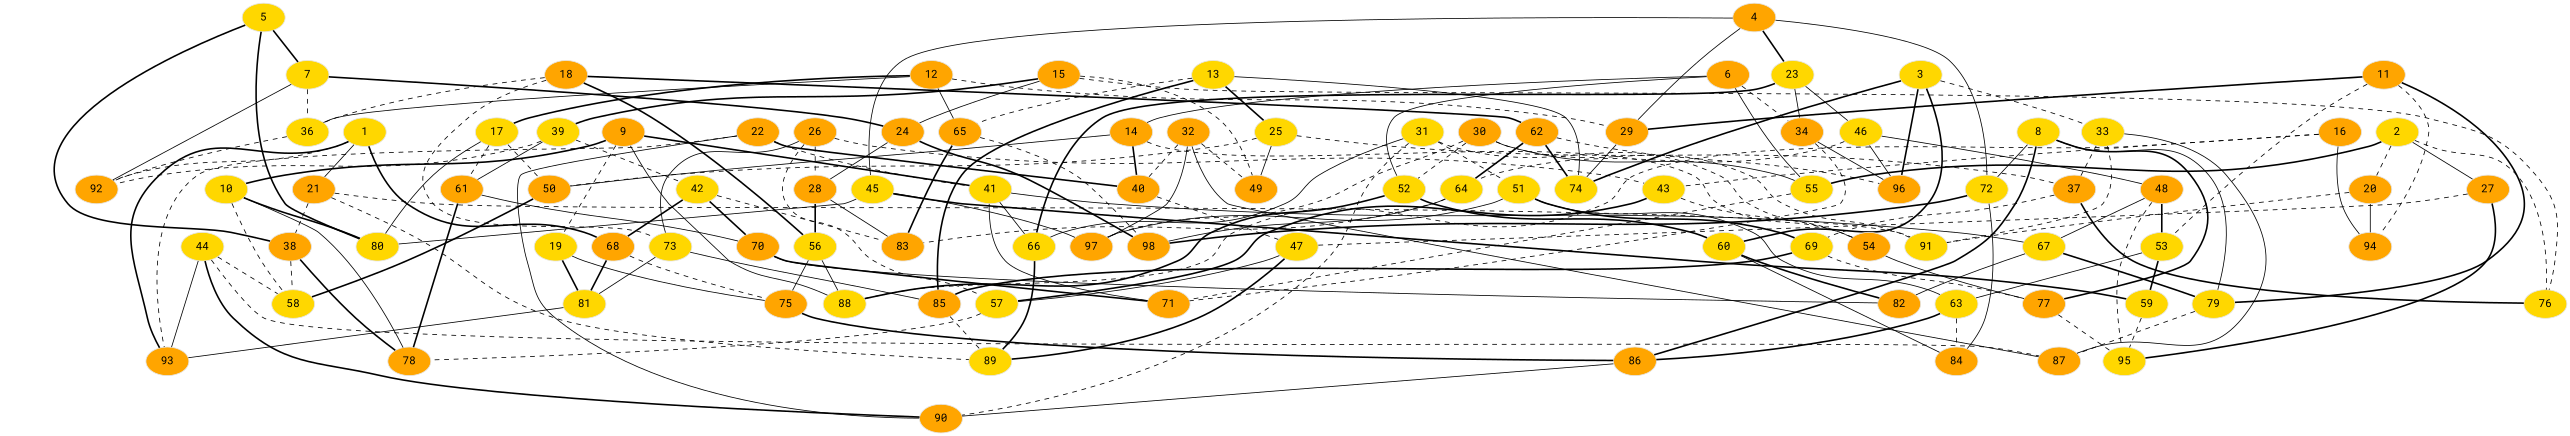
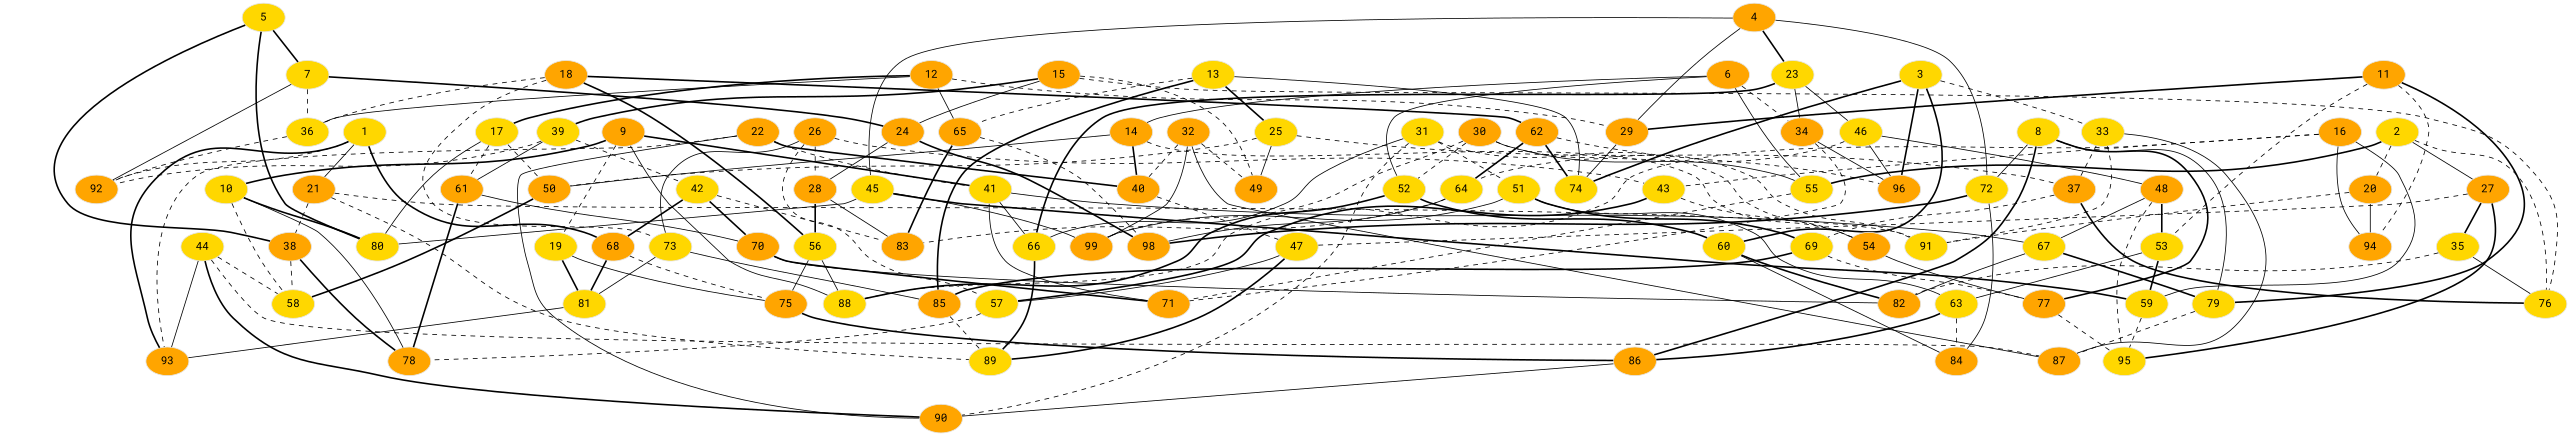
node "97": label "97" -> "99"
node "35": added
edge "16" -- "59": added
